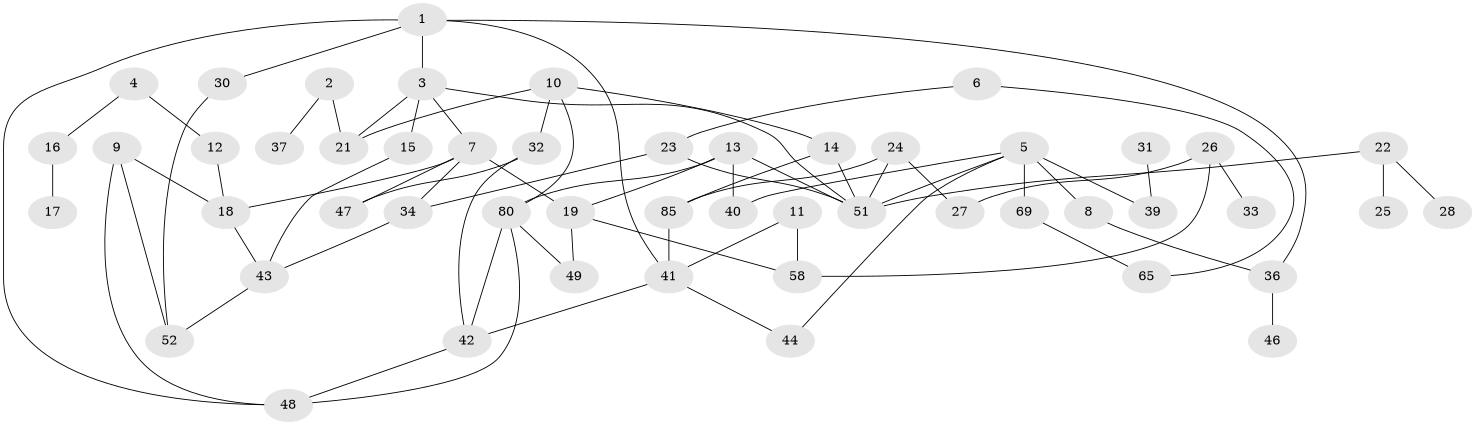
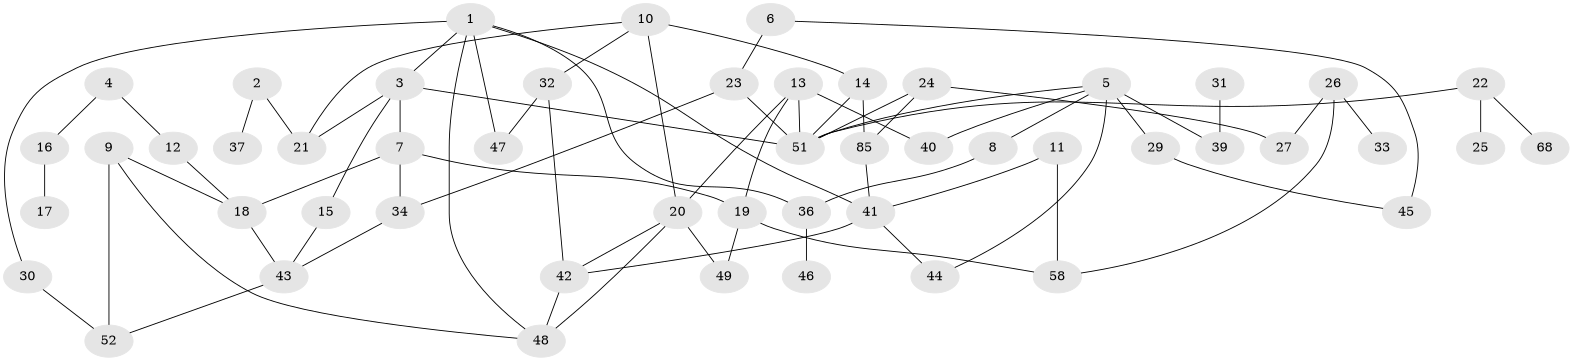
edge "7" -- "47": now "1" -- "47"
node "80": label "80" -> "20"
node "69": label "69" -> "29"
node "28": label "28" -> "68"
node "65": label "65" -> "45"
